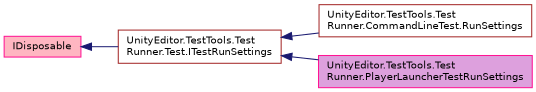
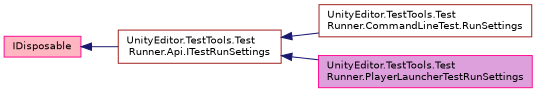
node "UnityEditor.TestTools.Test Runner.Test.ITestRunSettings": label "UnityEditor.TestTools.Test Runner.Test.ITestRunSettings" -> "UnityEditor.TestTools.Test Runner.Api.ITestRunSettings"
